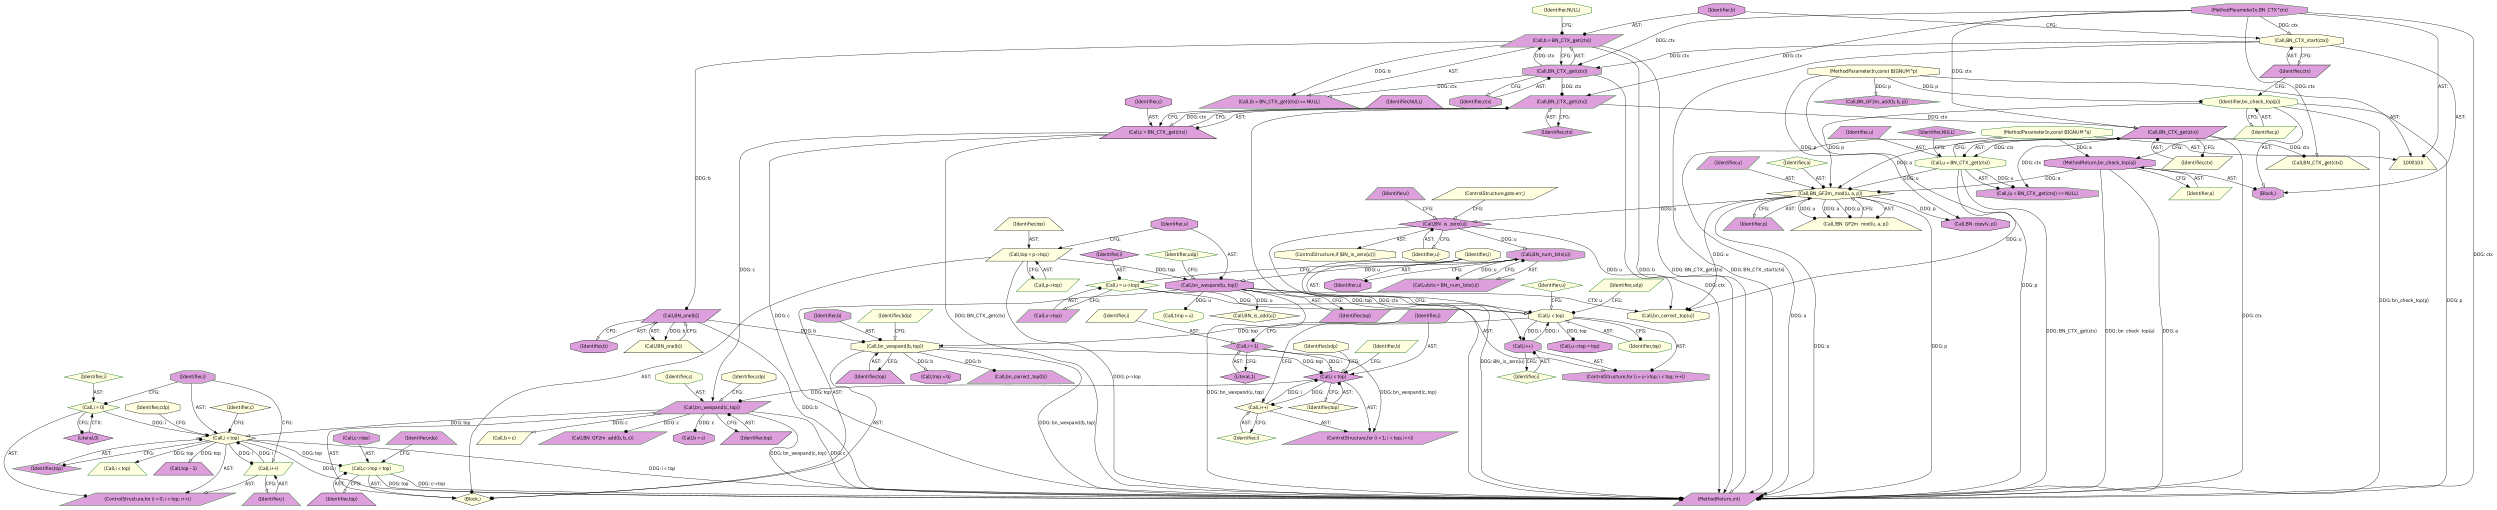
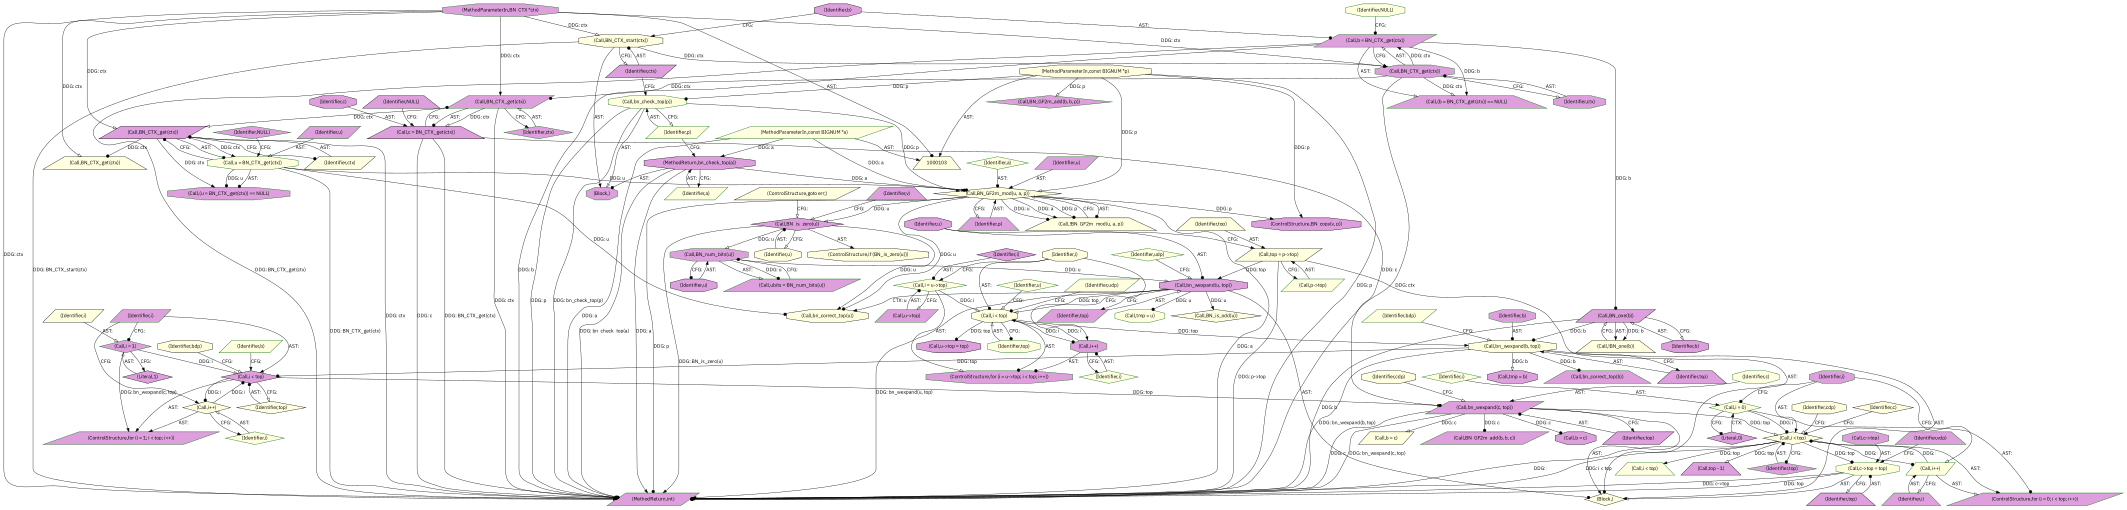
node "(Identifier,bn_check_top(p))": label "(Identifier,bn_check_top(p))" -> "(Call,bn_check_top(p))"
node "(MethodParameterIn,const BIGNUM *a)": shape octagon -> parallelogram
edge "(MethodParameterIn,const BIGNUM *p)" -> "(Call,BN_GF2m_mod(u, a, p))": added, label "DDG: p"
node "(Call,BN_copy(v, p))": label "(Call,BN_copy(v, p))" -> "(ControlStructure,BN_copy(v, p))"
